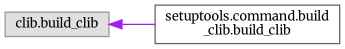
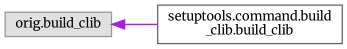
node "clib.build_clib": label "clib.build_clib" -> "orig.build_clib"
